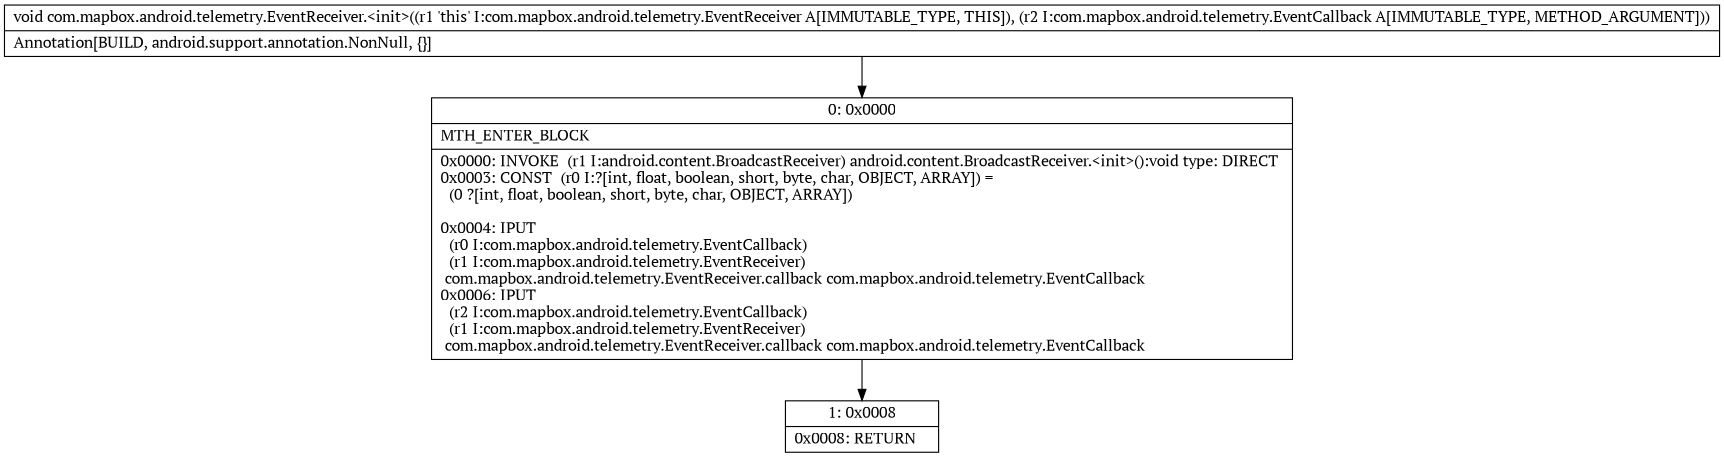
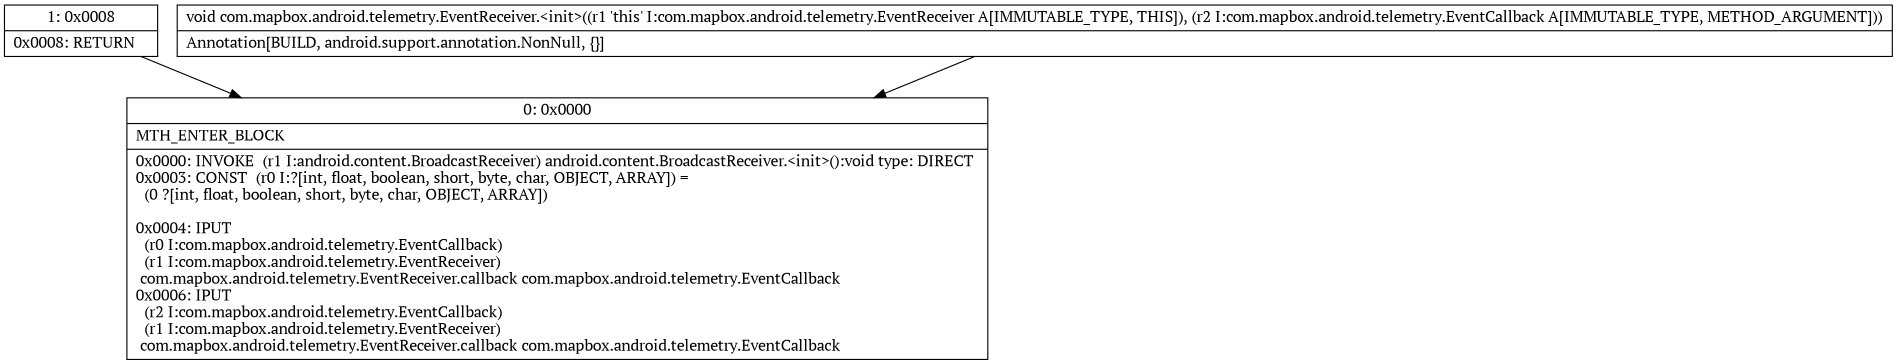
edge "0: 0x0000" -> "1: 0x0008": reversed
